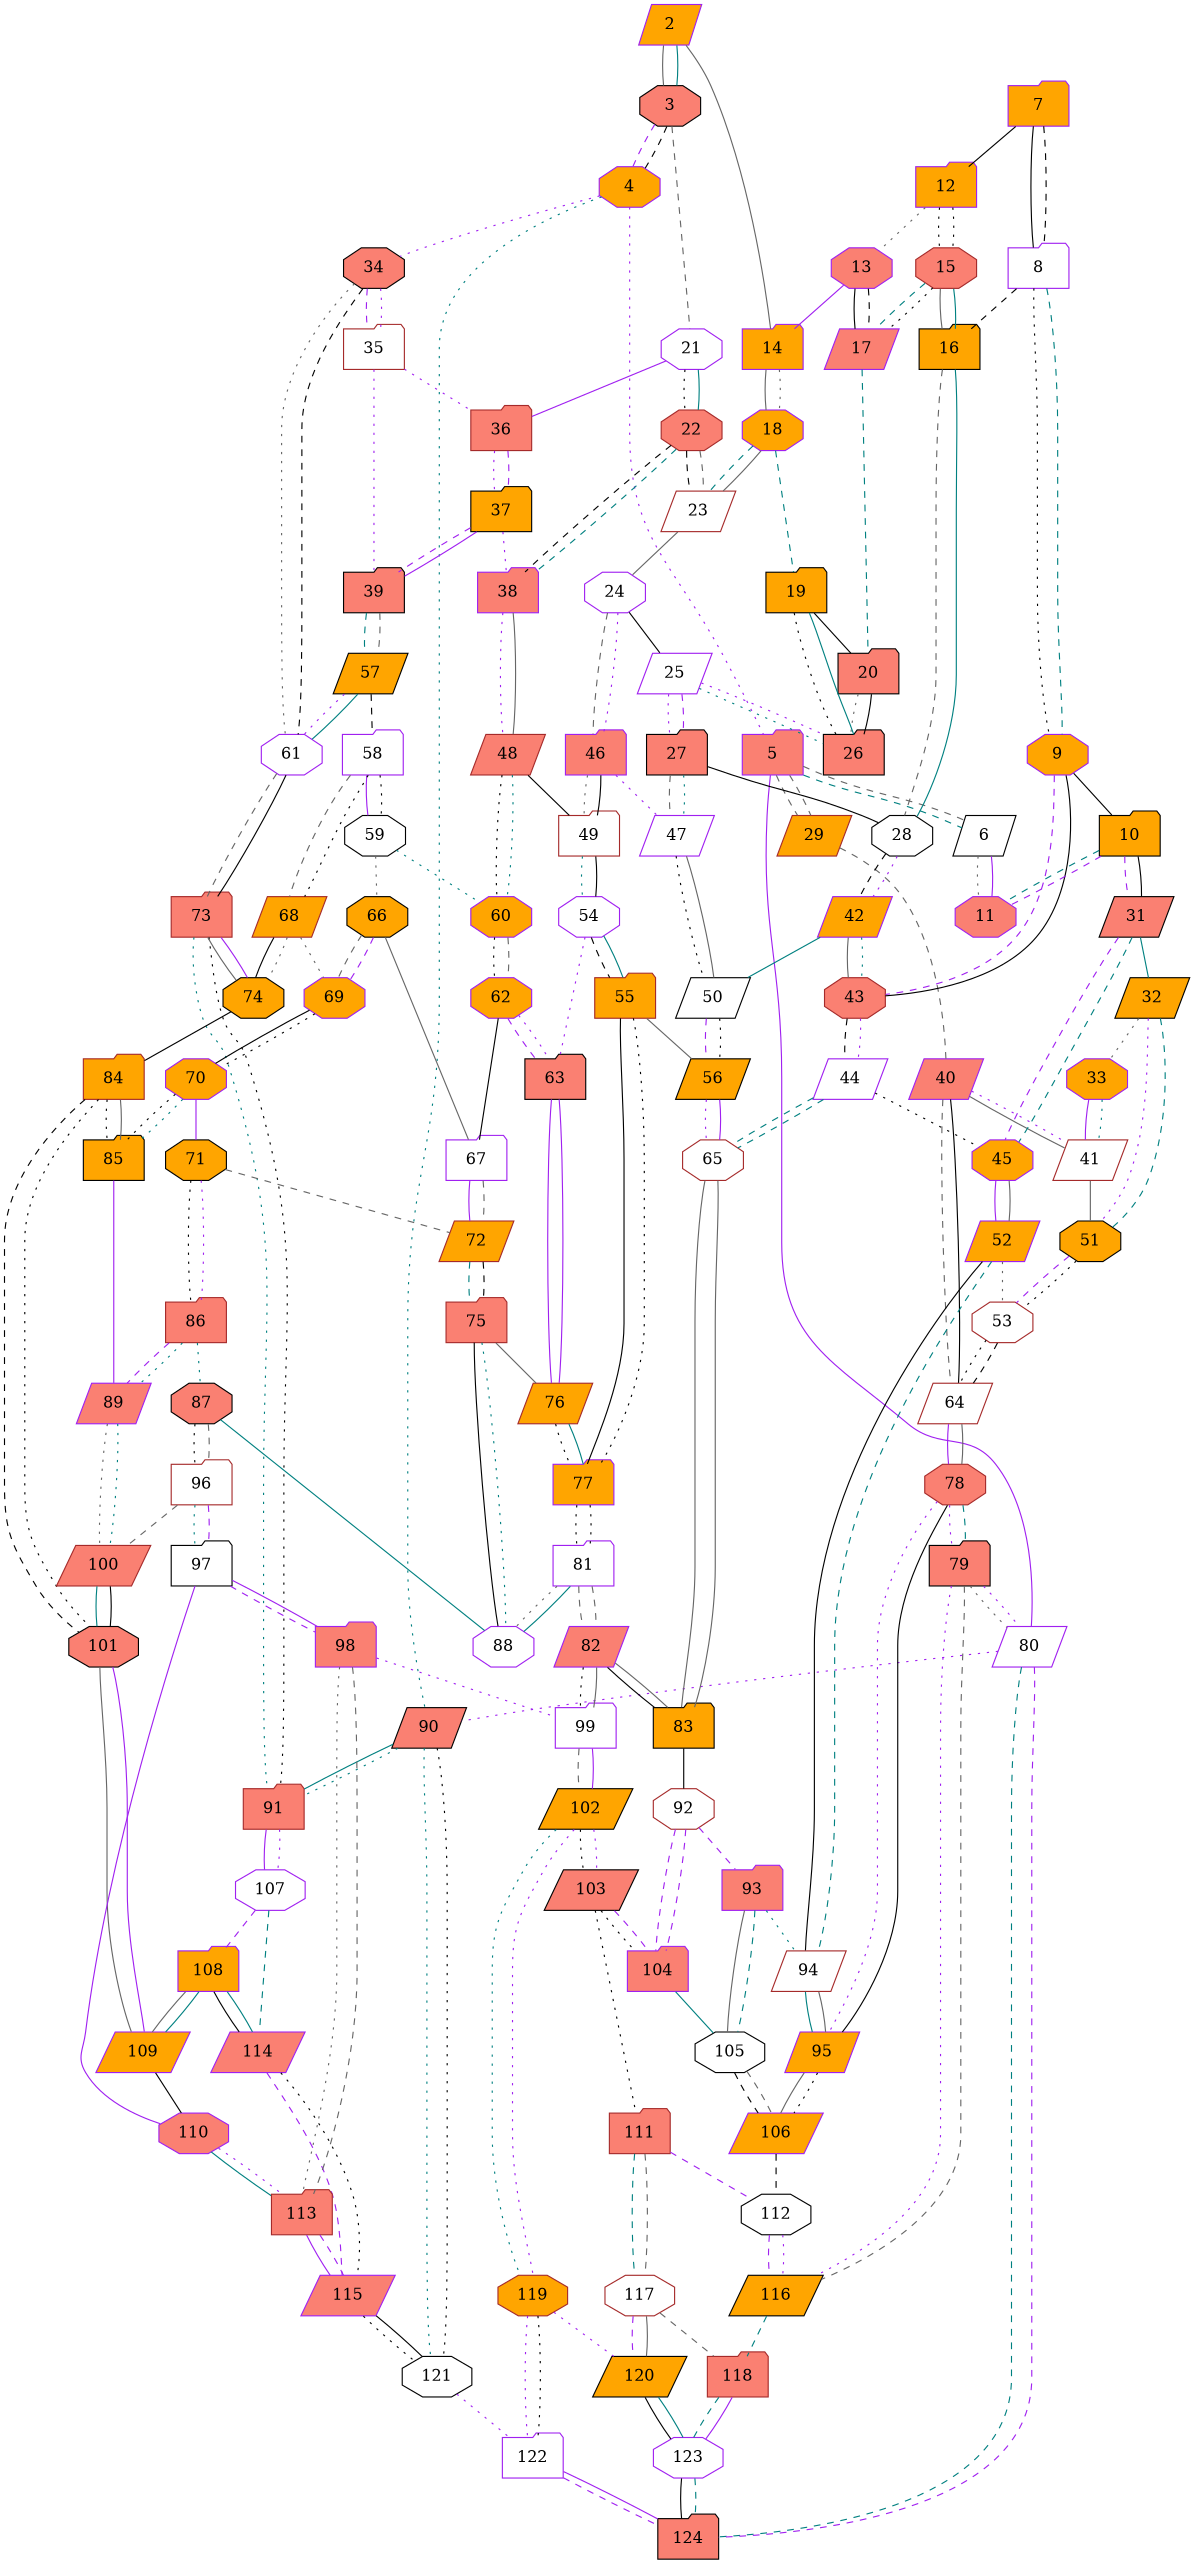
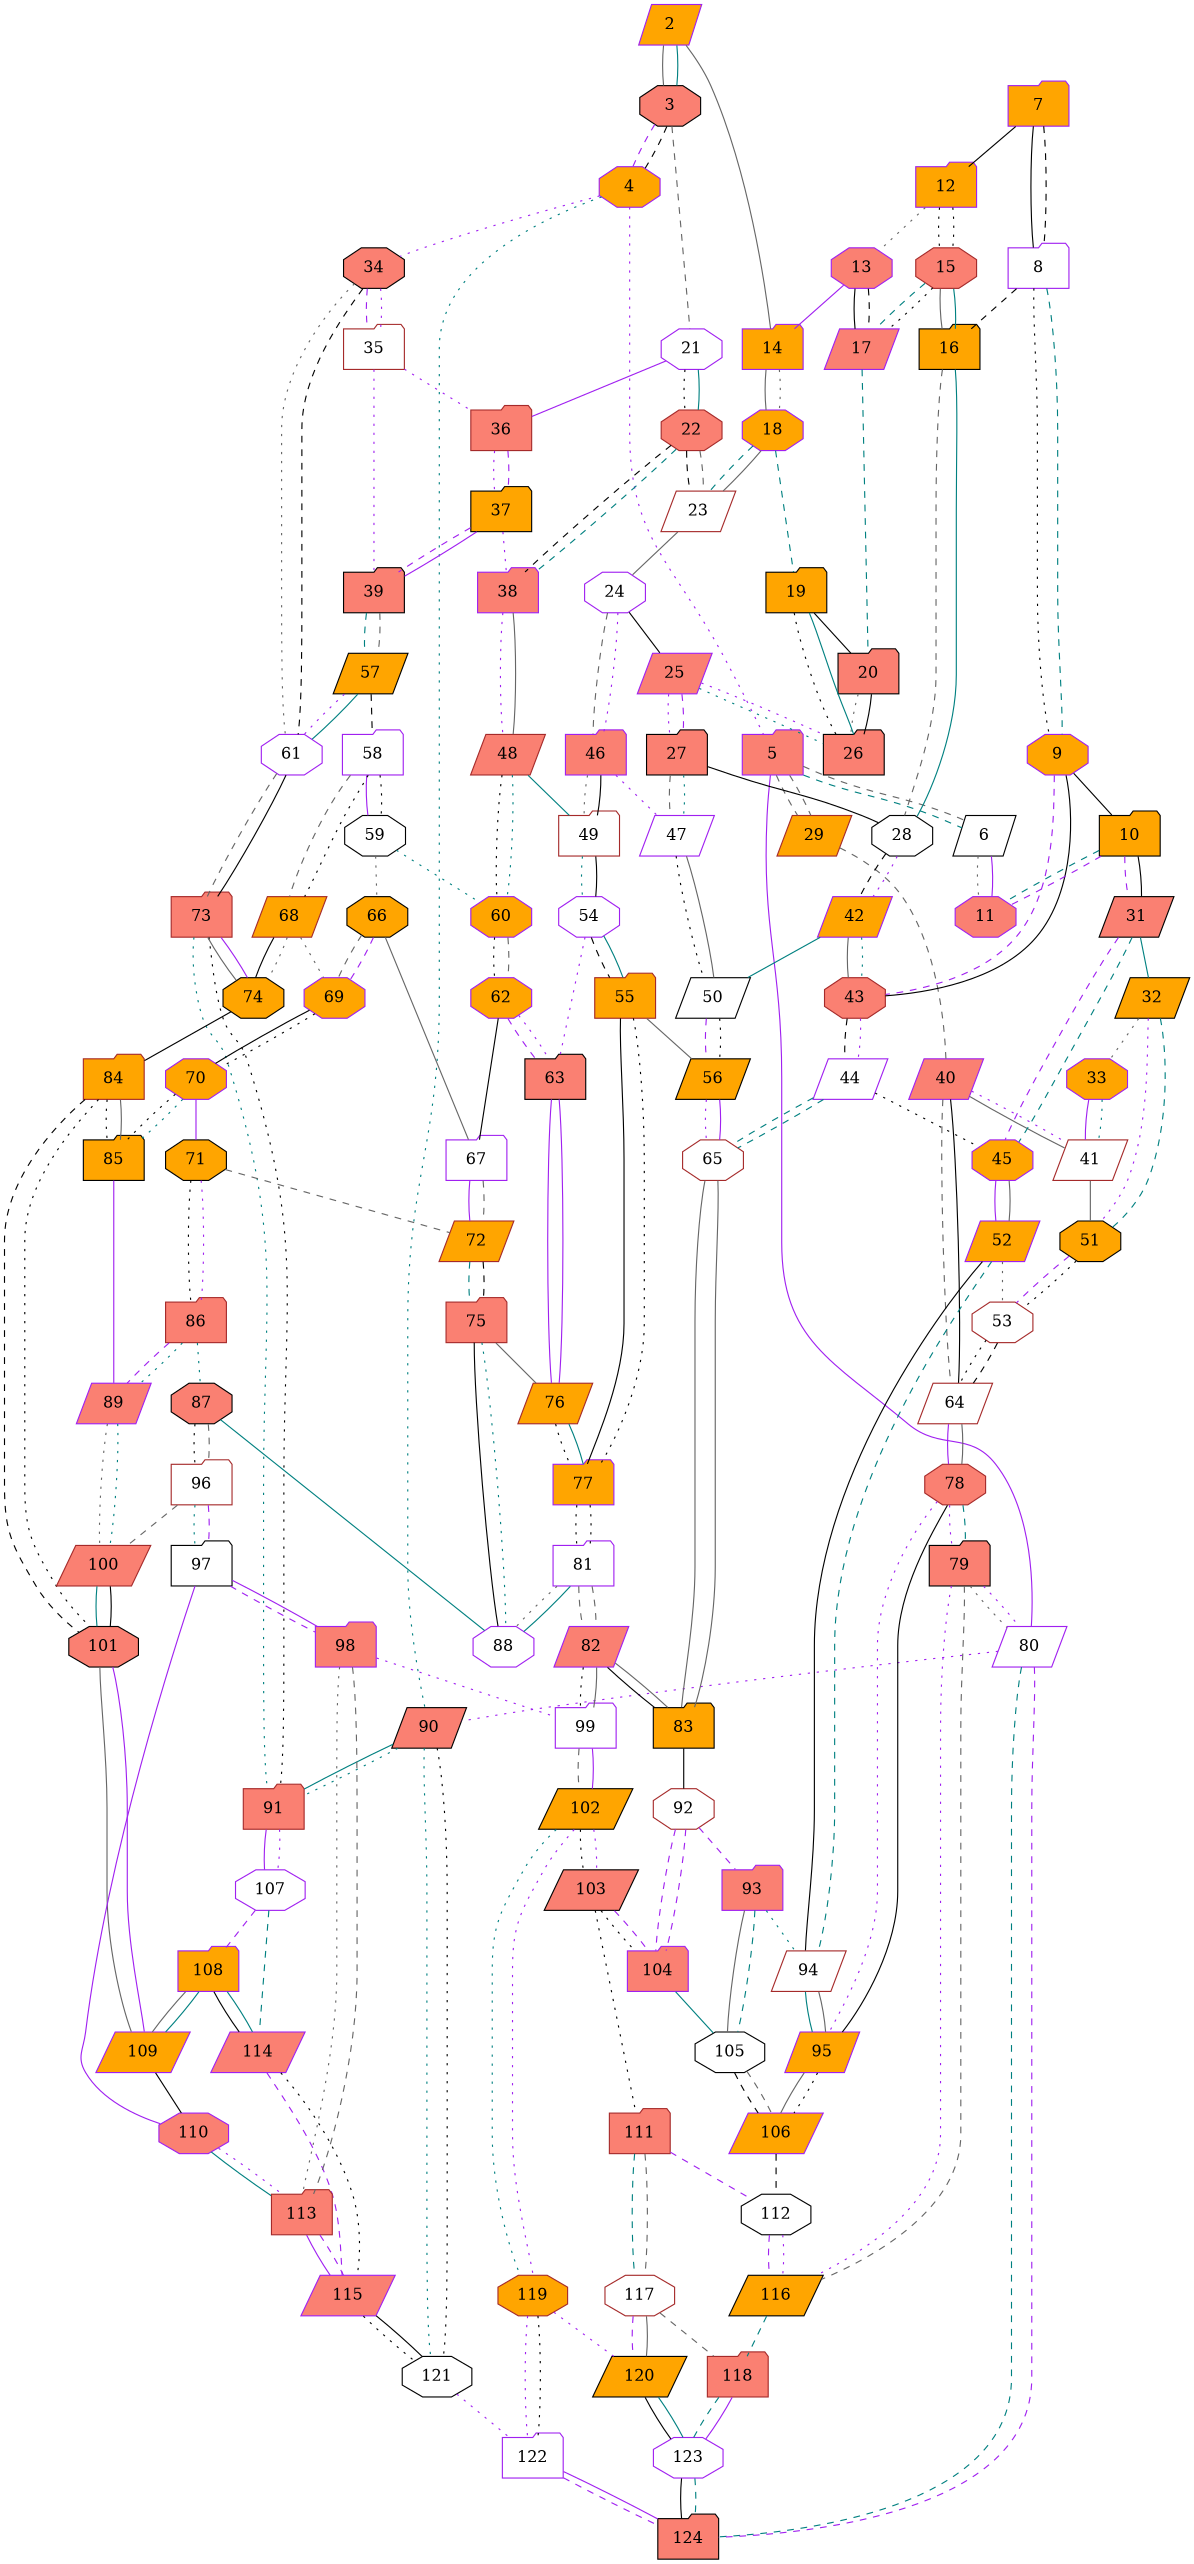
node "25": fillcolor white -> salmon
edge "48" -- "49": color black -> teal
